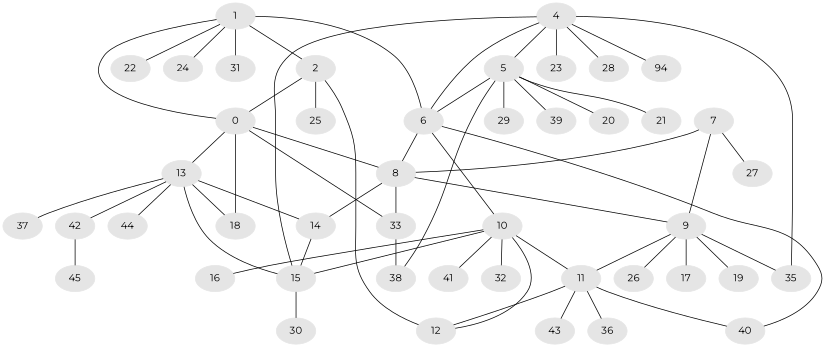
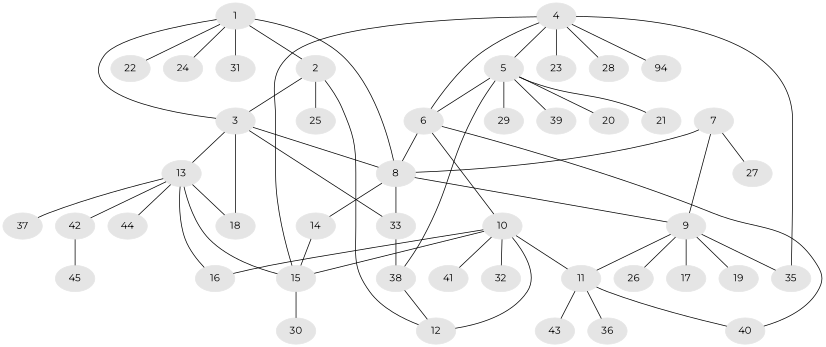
edge "1" -- "6": now "1" -- "8"
node "0": label "0" -> "3"
edge "13" -- "14": now "13" -- "16"
edge "11" -- "12": now "38" -- "12"
